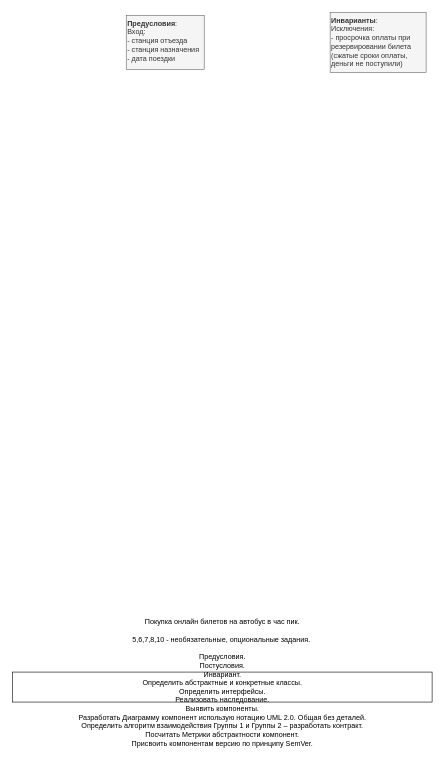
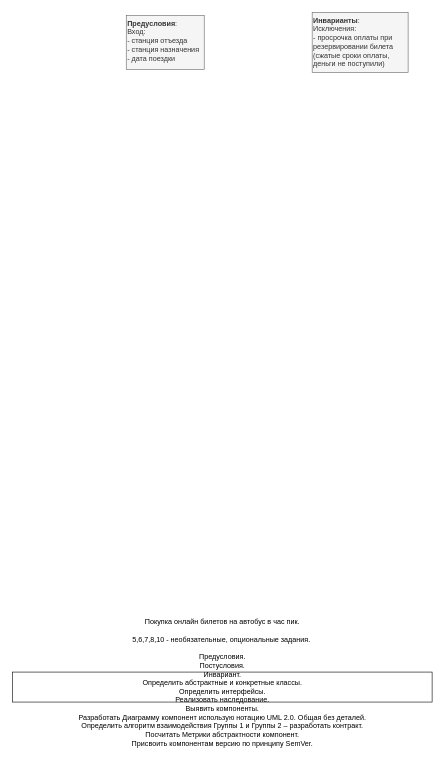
node "Инварианты: Исключения: - просрочка оплаты при резервировании билета (сжатые сроки оплаты, деньги не поступили)": moved (378, 42) -> (360, 42)
